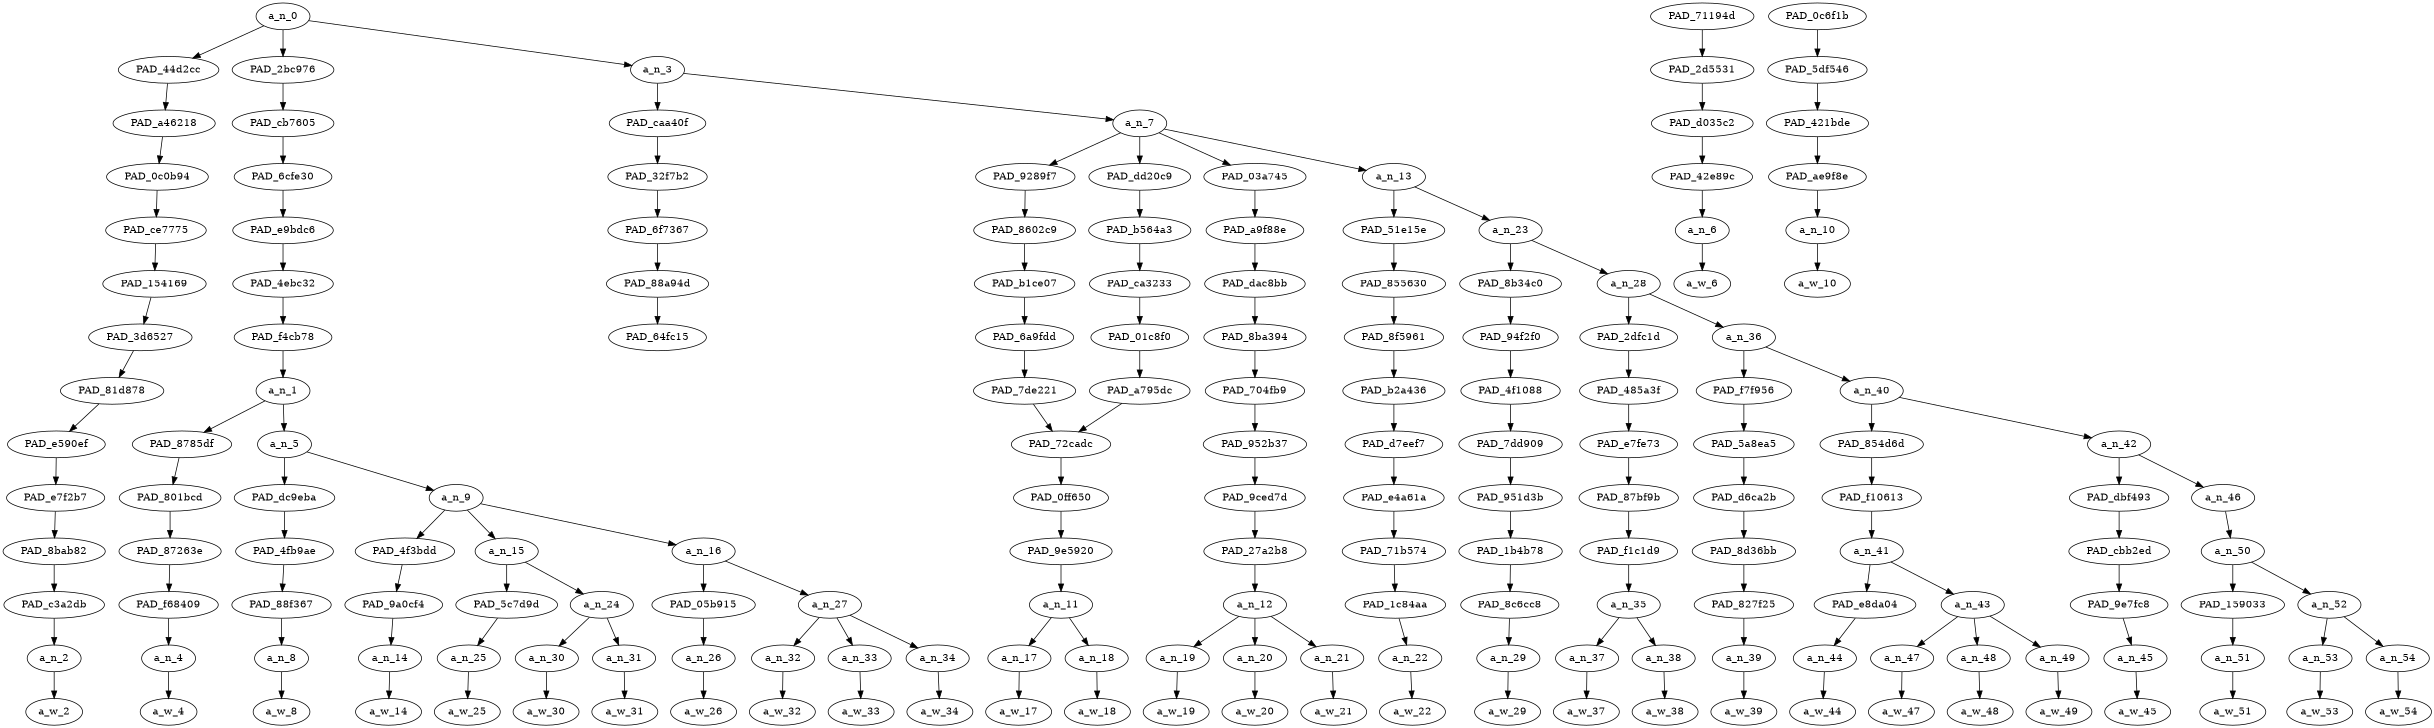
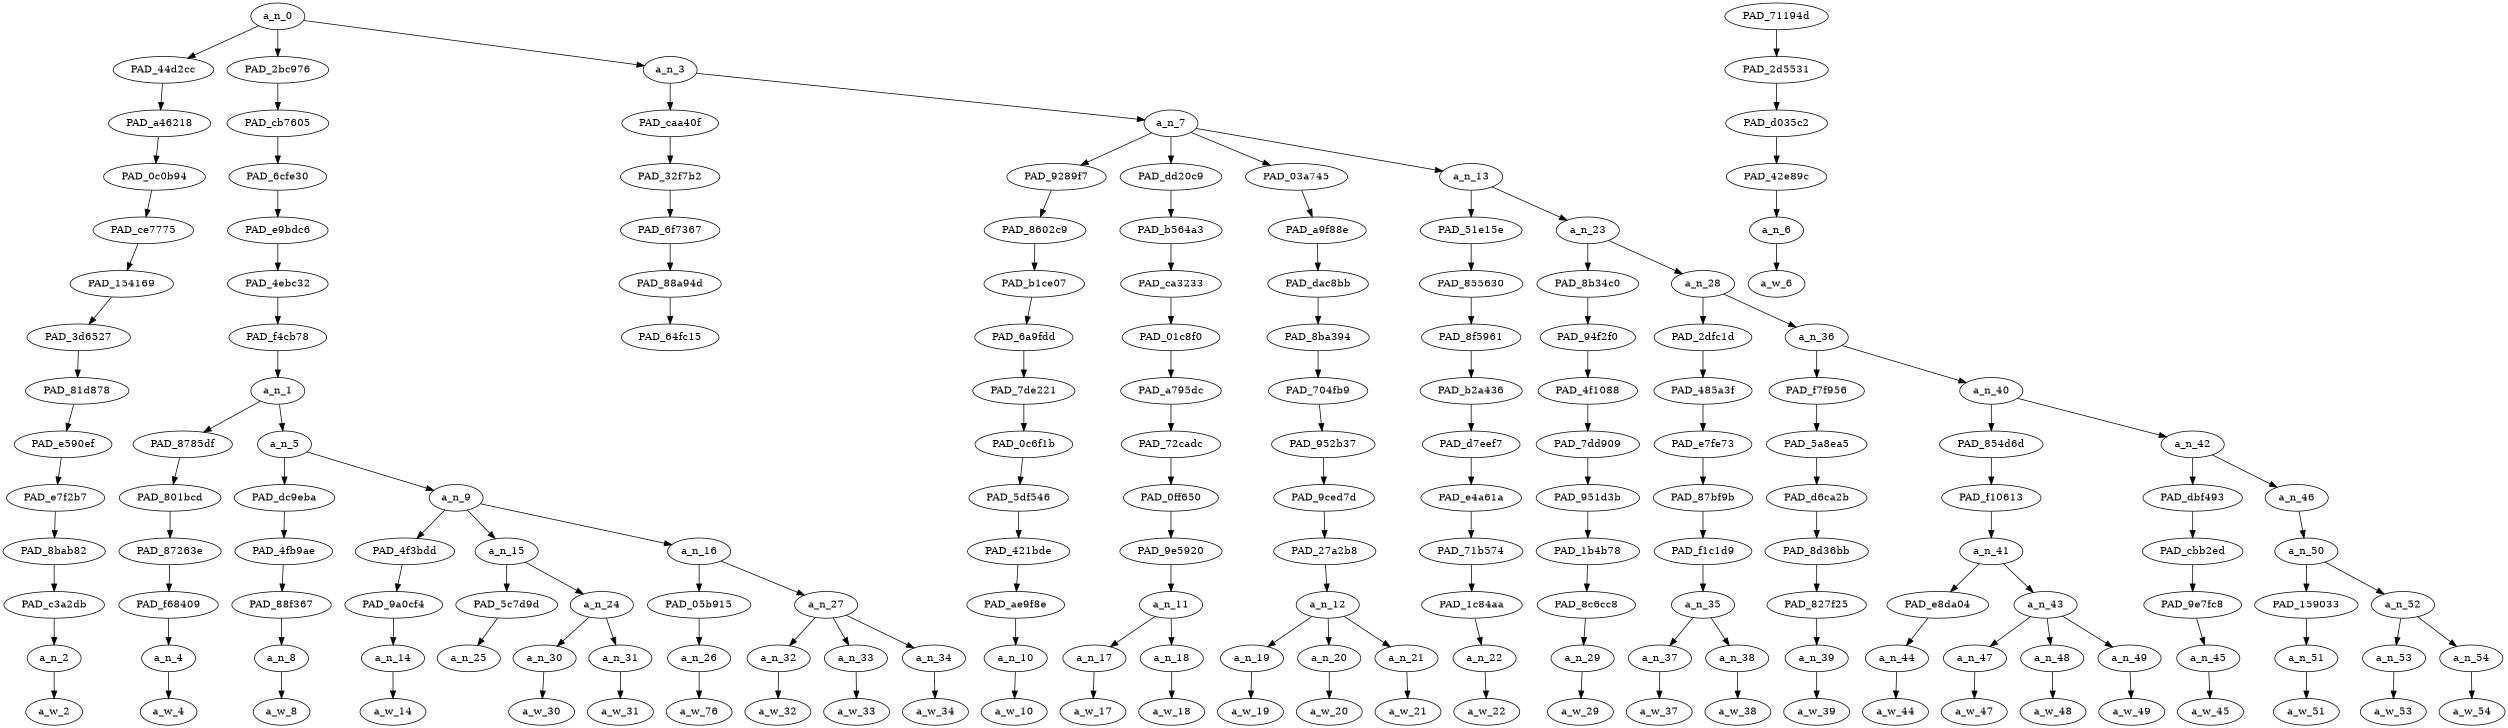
edge "PAD_7de221" -> "PAD_72cadc": now "PAD_7de221" -> "PAD_0c6f1b"
node "a_w_25": removed
node "a_w_26": label "a_w_26" -> "a_w_76"
